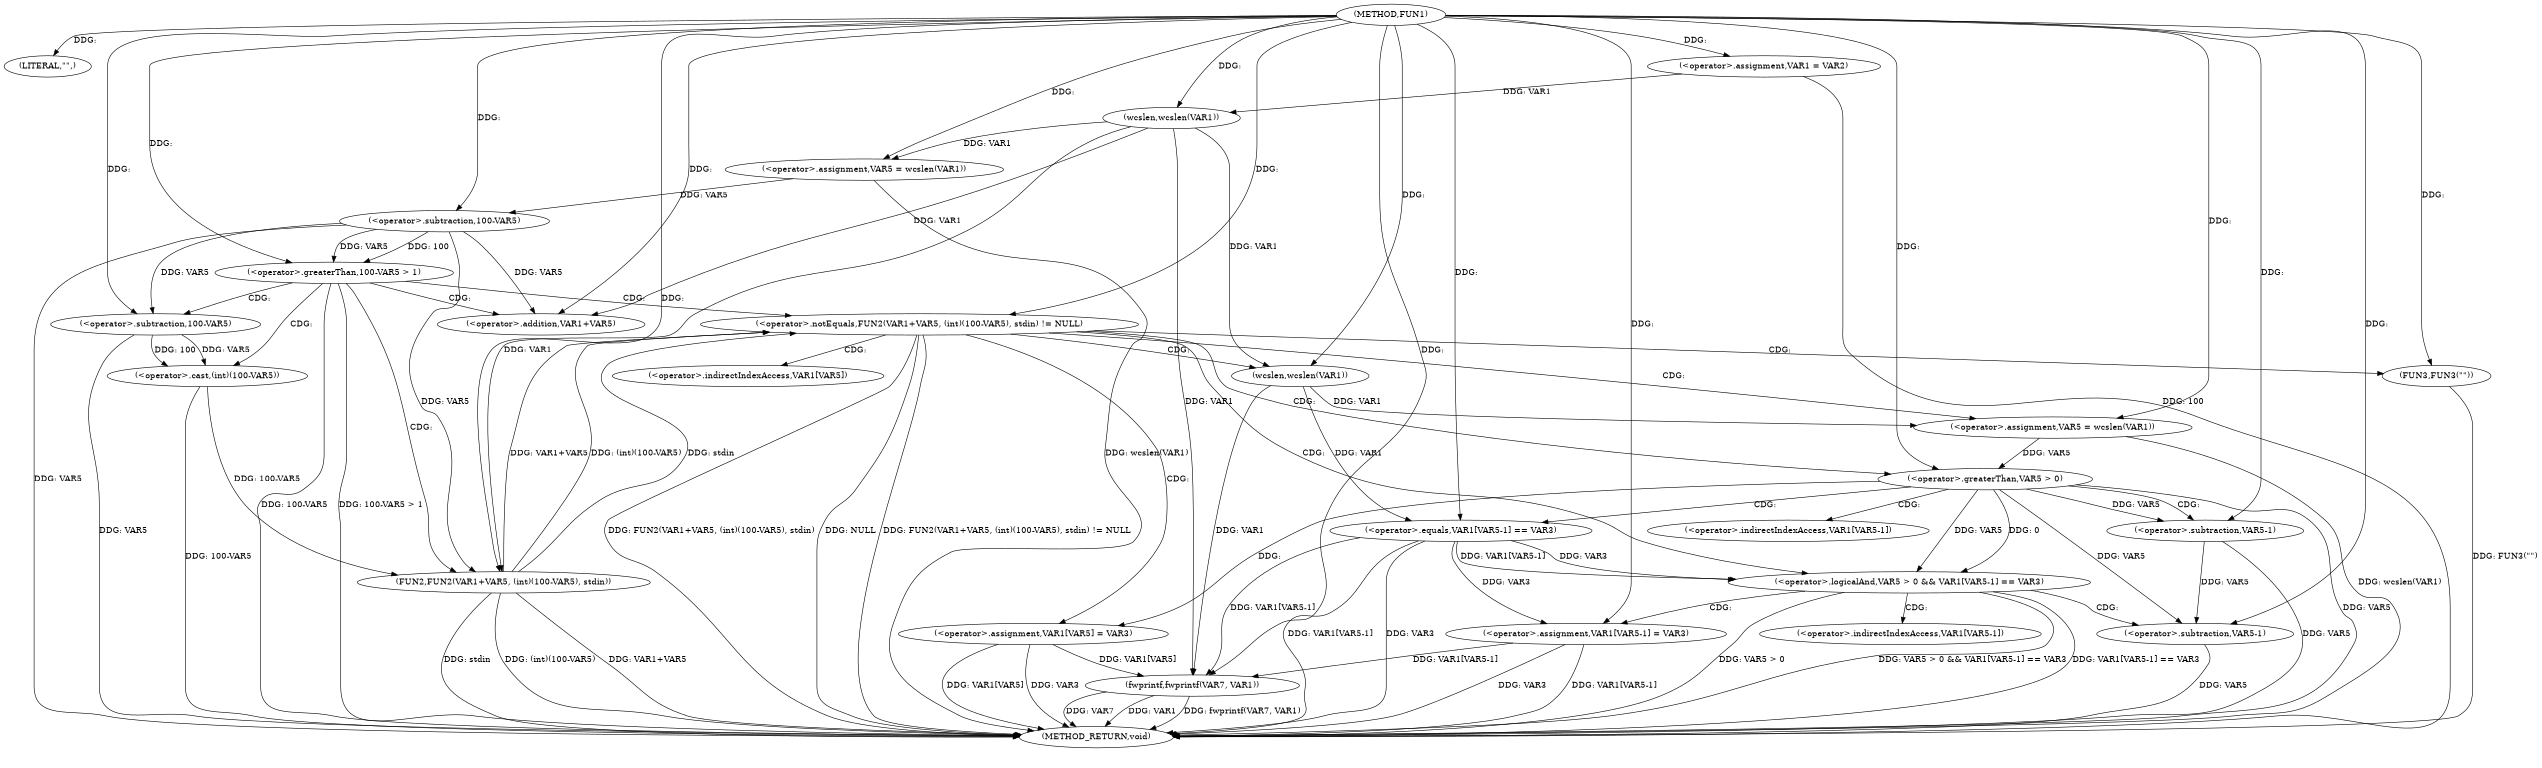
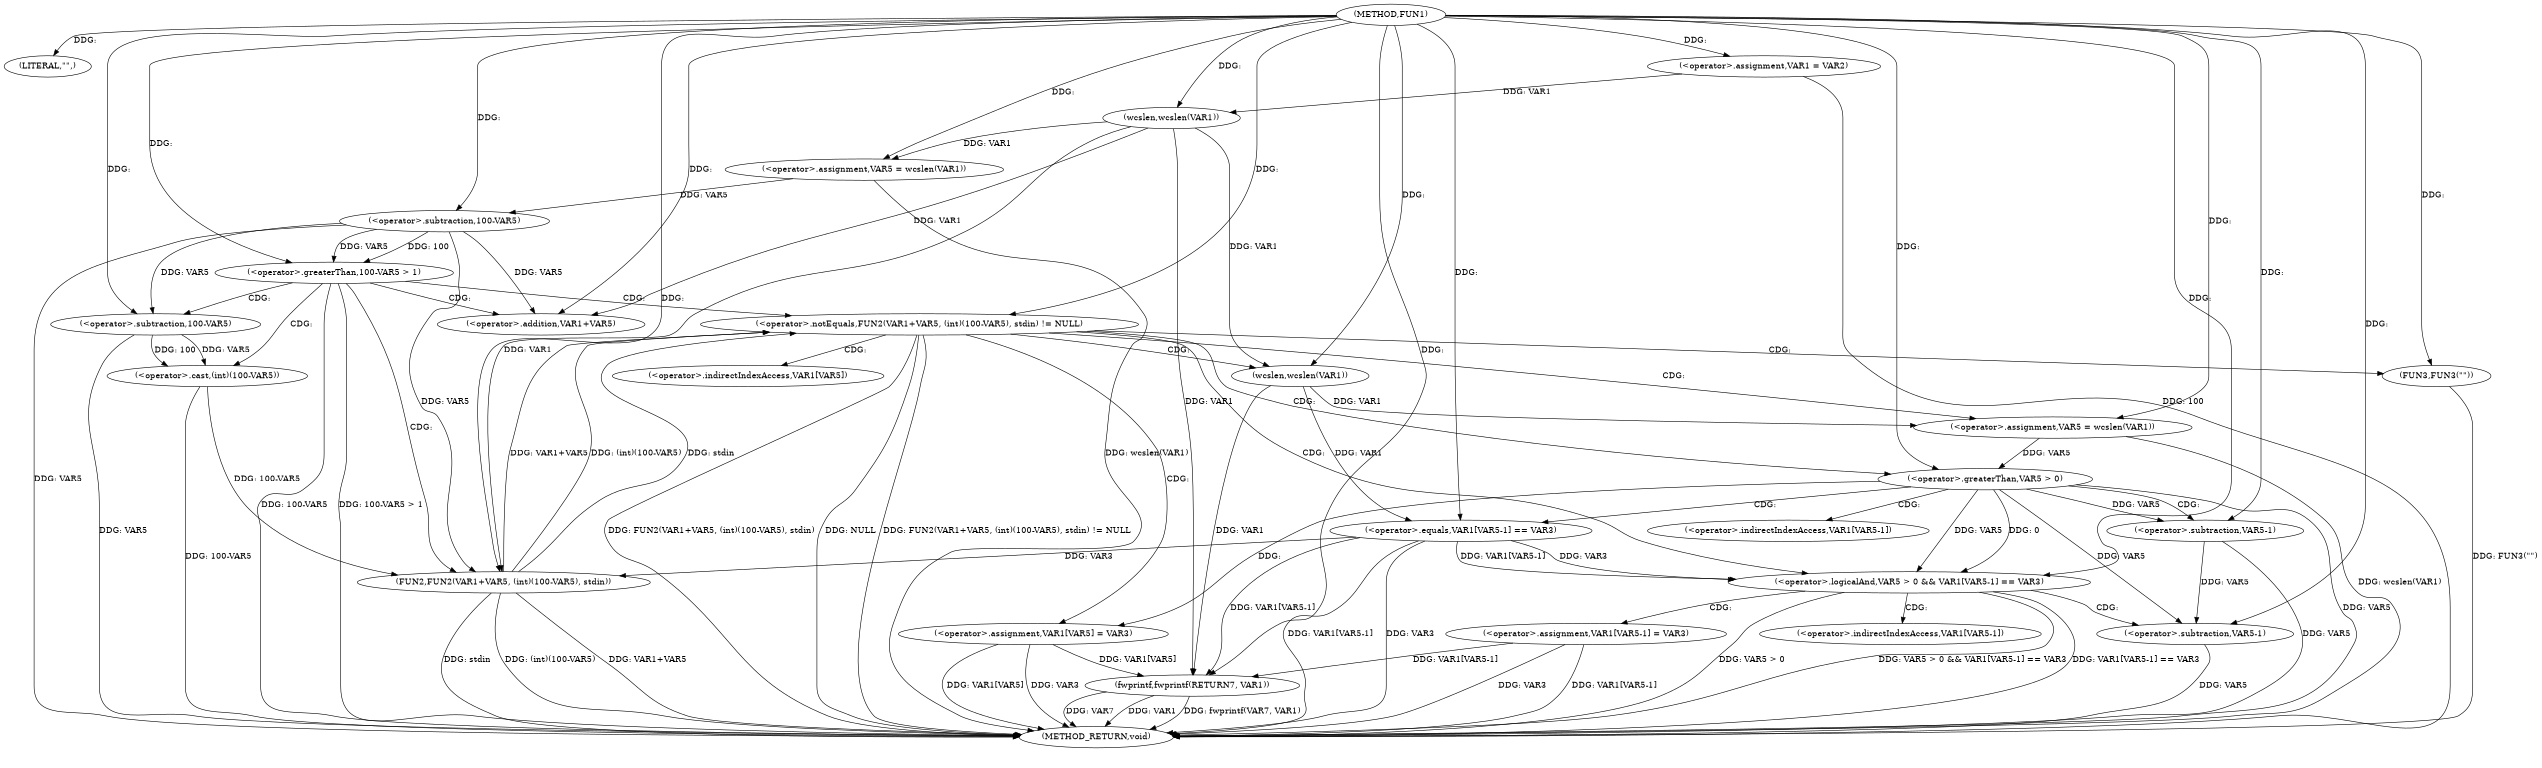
edge "(METHOD,FUN1)" -> "(<operator>.assignment,VAR1[VAR5-1] = VAR3)": now "(METHOD,FUN1)" -> "(<operator>.logicalAnd,VAR5 > 0 && VAR1[VAR5-1] == VAR3)"
edge "(<operator>.equals,VAR1[VAR5-1] == VAR3)" -> "(<operator>.assignment,VAR1[VAR5-1] = VAR3)": now "(<operator>.equals,VAR1[VAR5-1] == VAR3)" -> "(FUN2,FUN2(VAR1+VAR5, (int)(100-VAR5), stdin))"
node "(fwprintf,fwprintf(VAR7, VAR1))": label "(fwprintf,fwprintf(VAR7, VAR1))" -> "(fwprintf,fwprintf(RETURN7, VAR1))"
